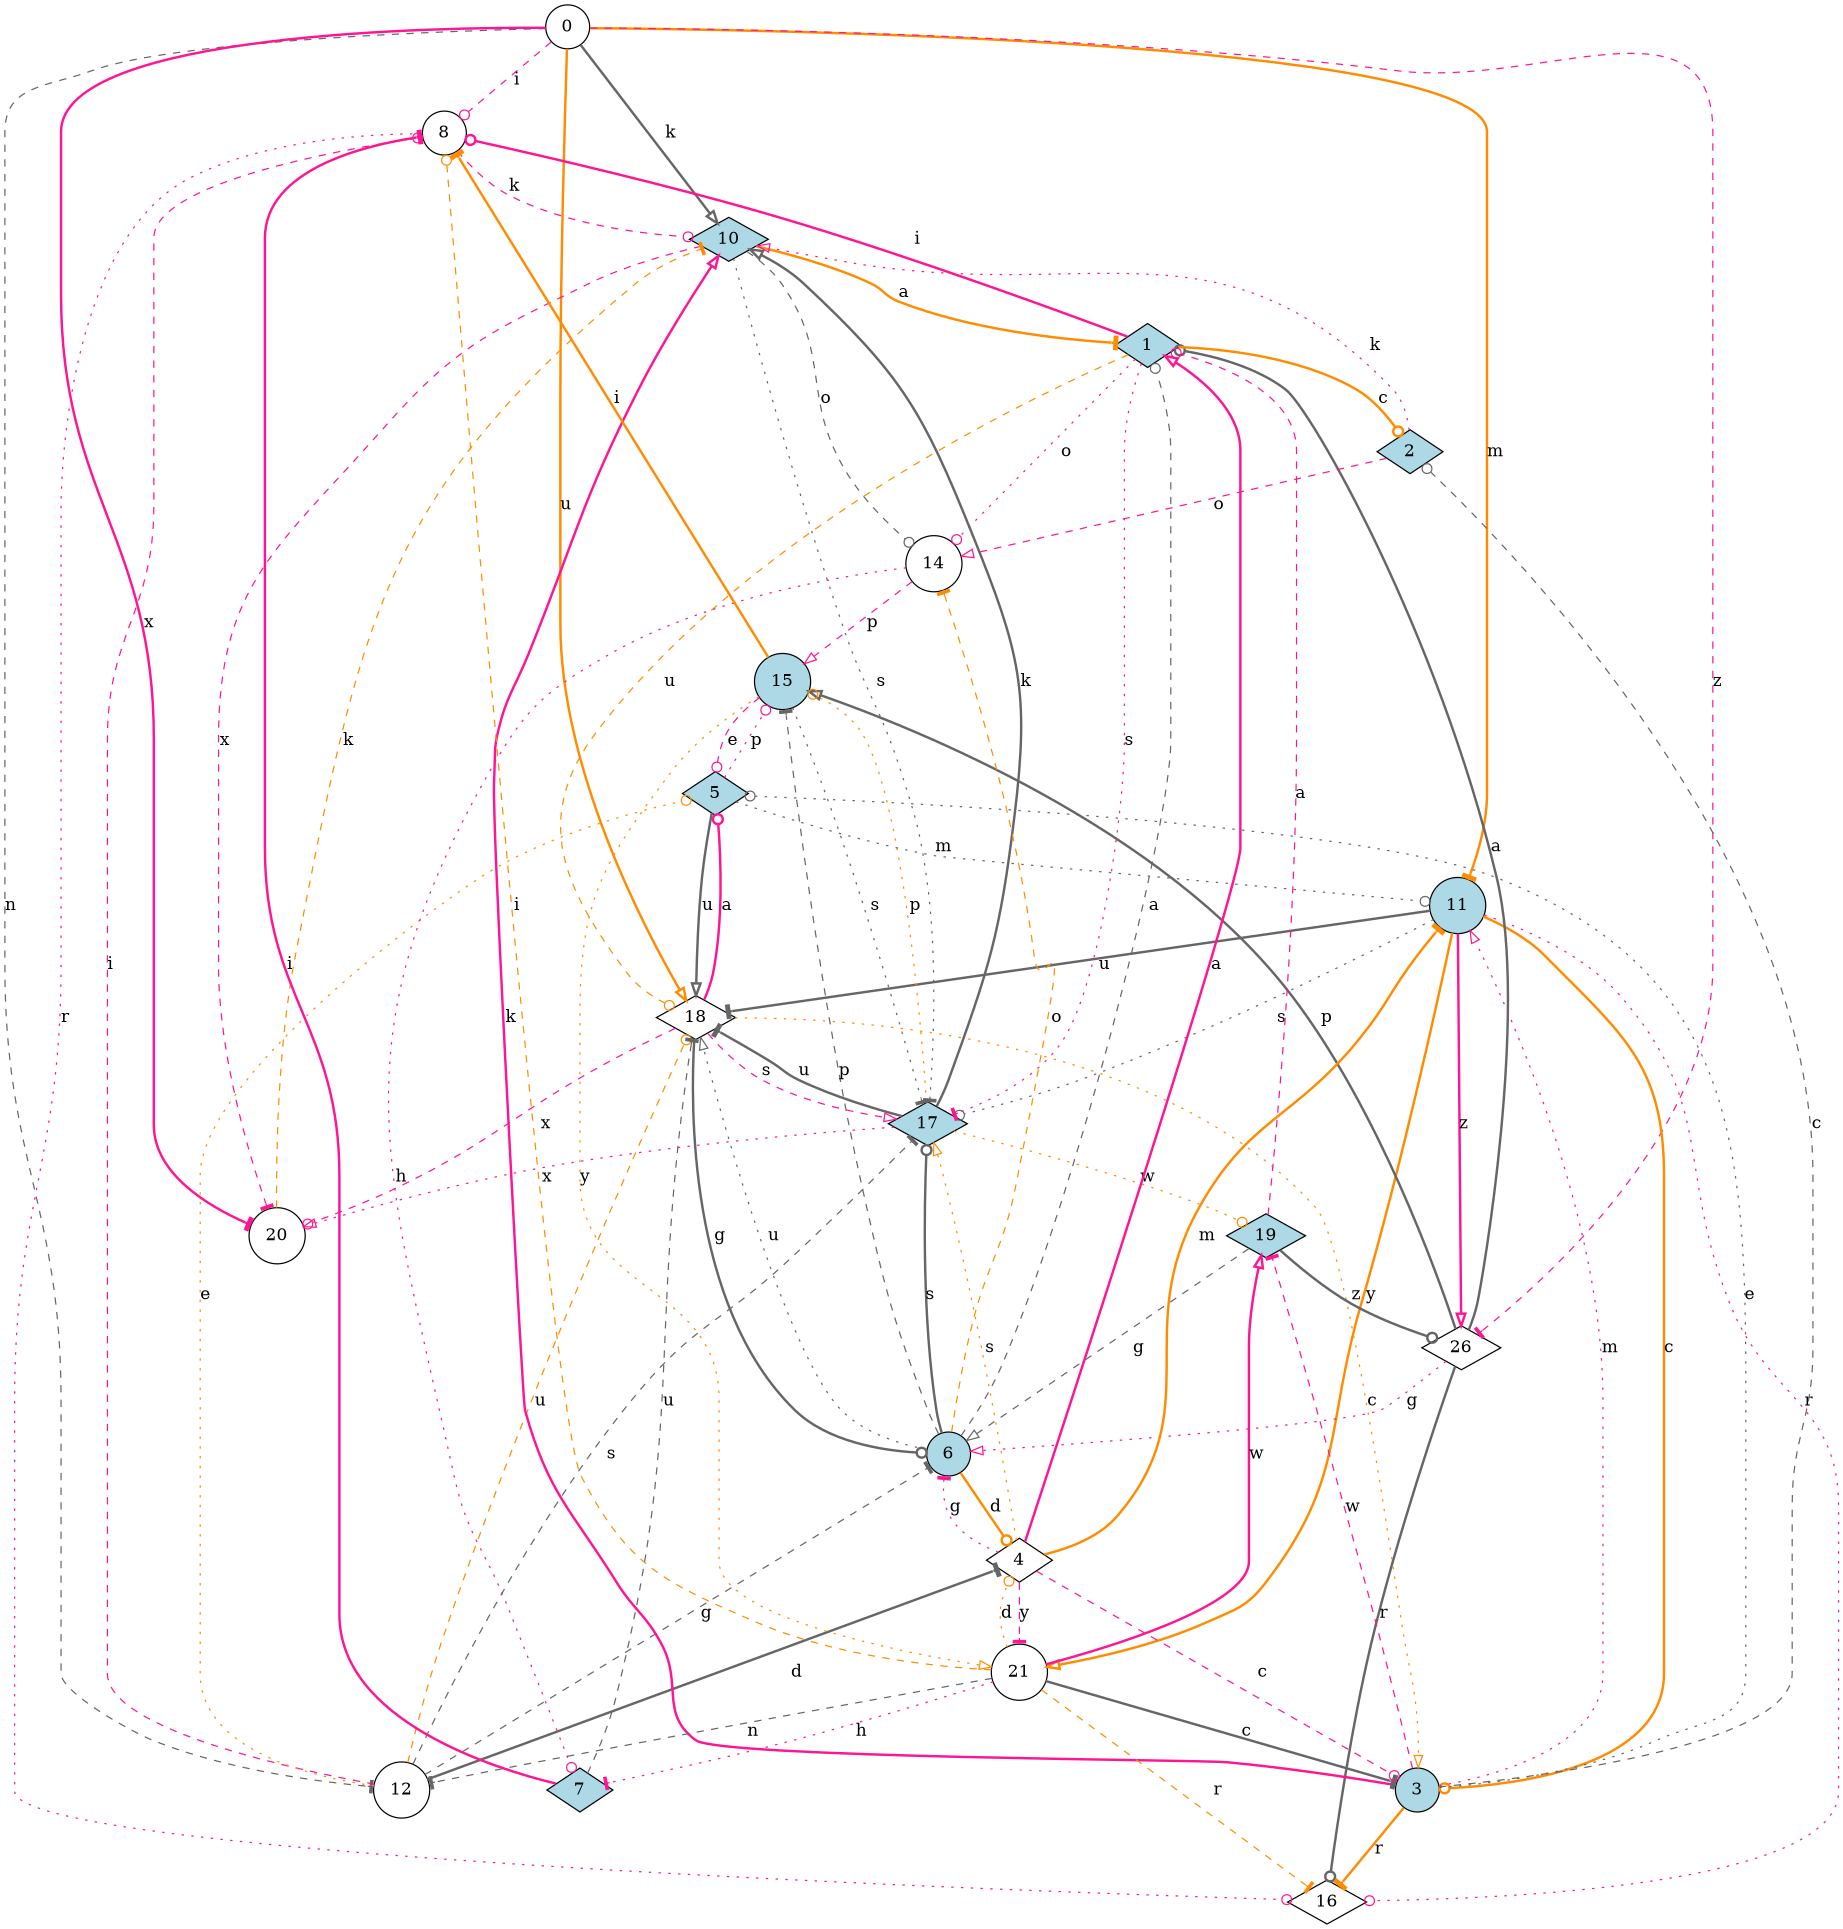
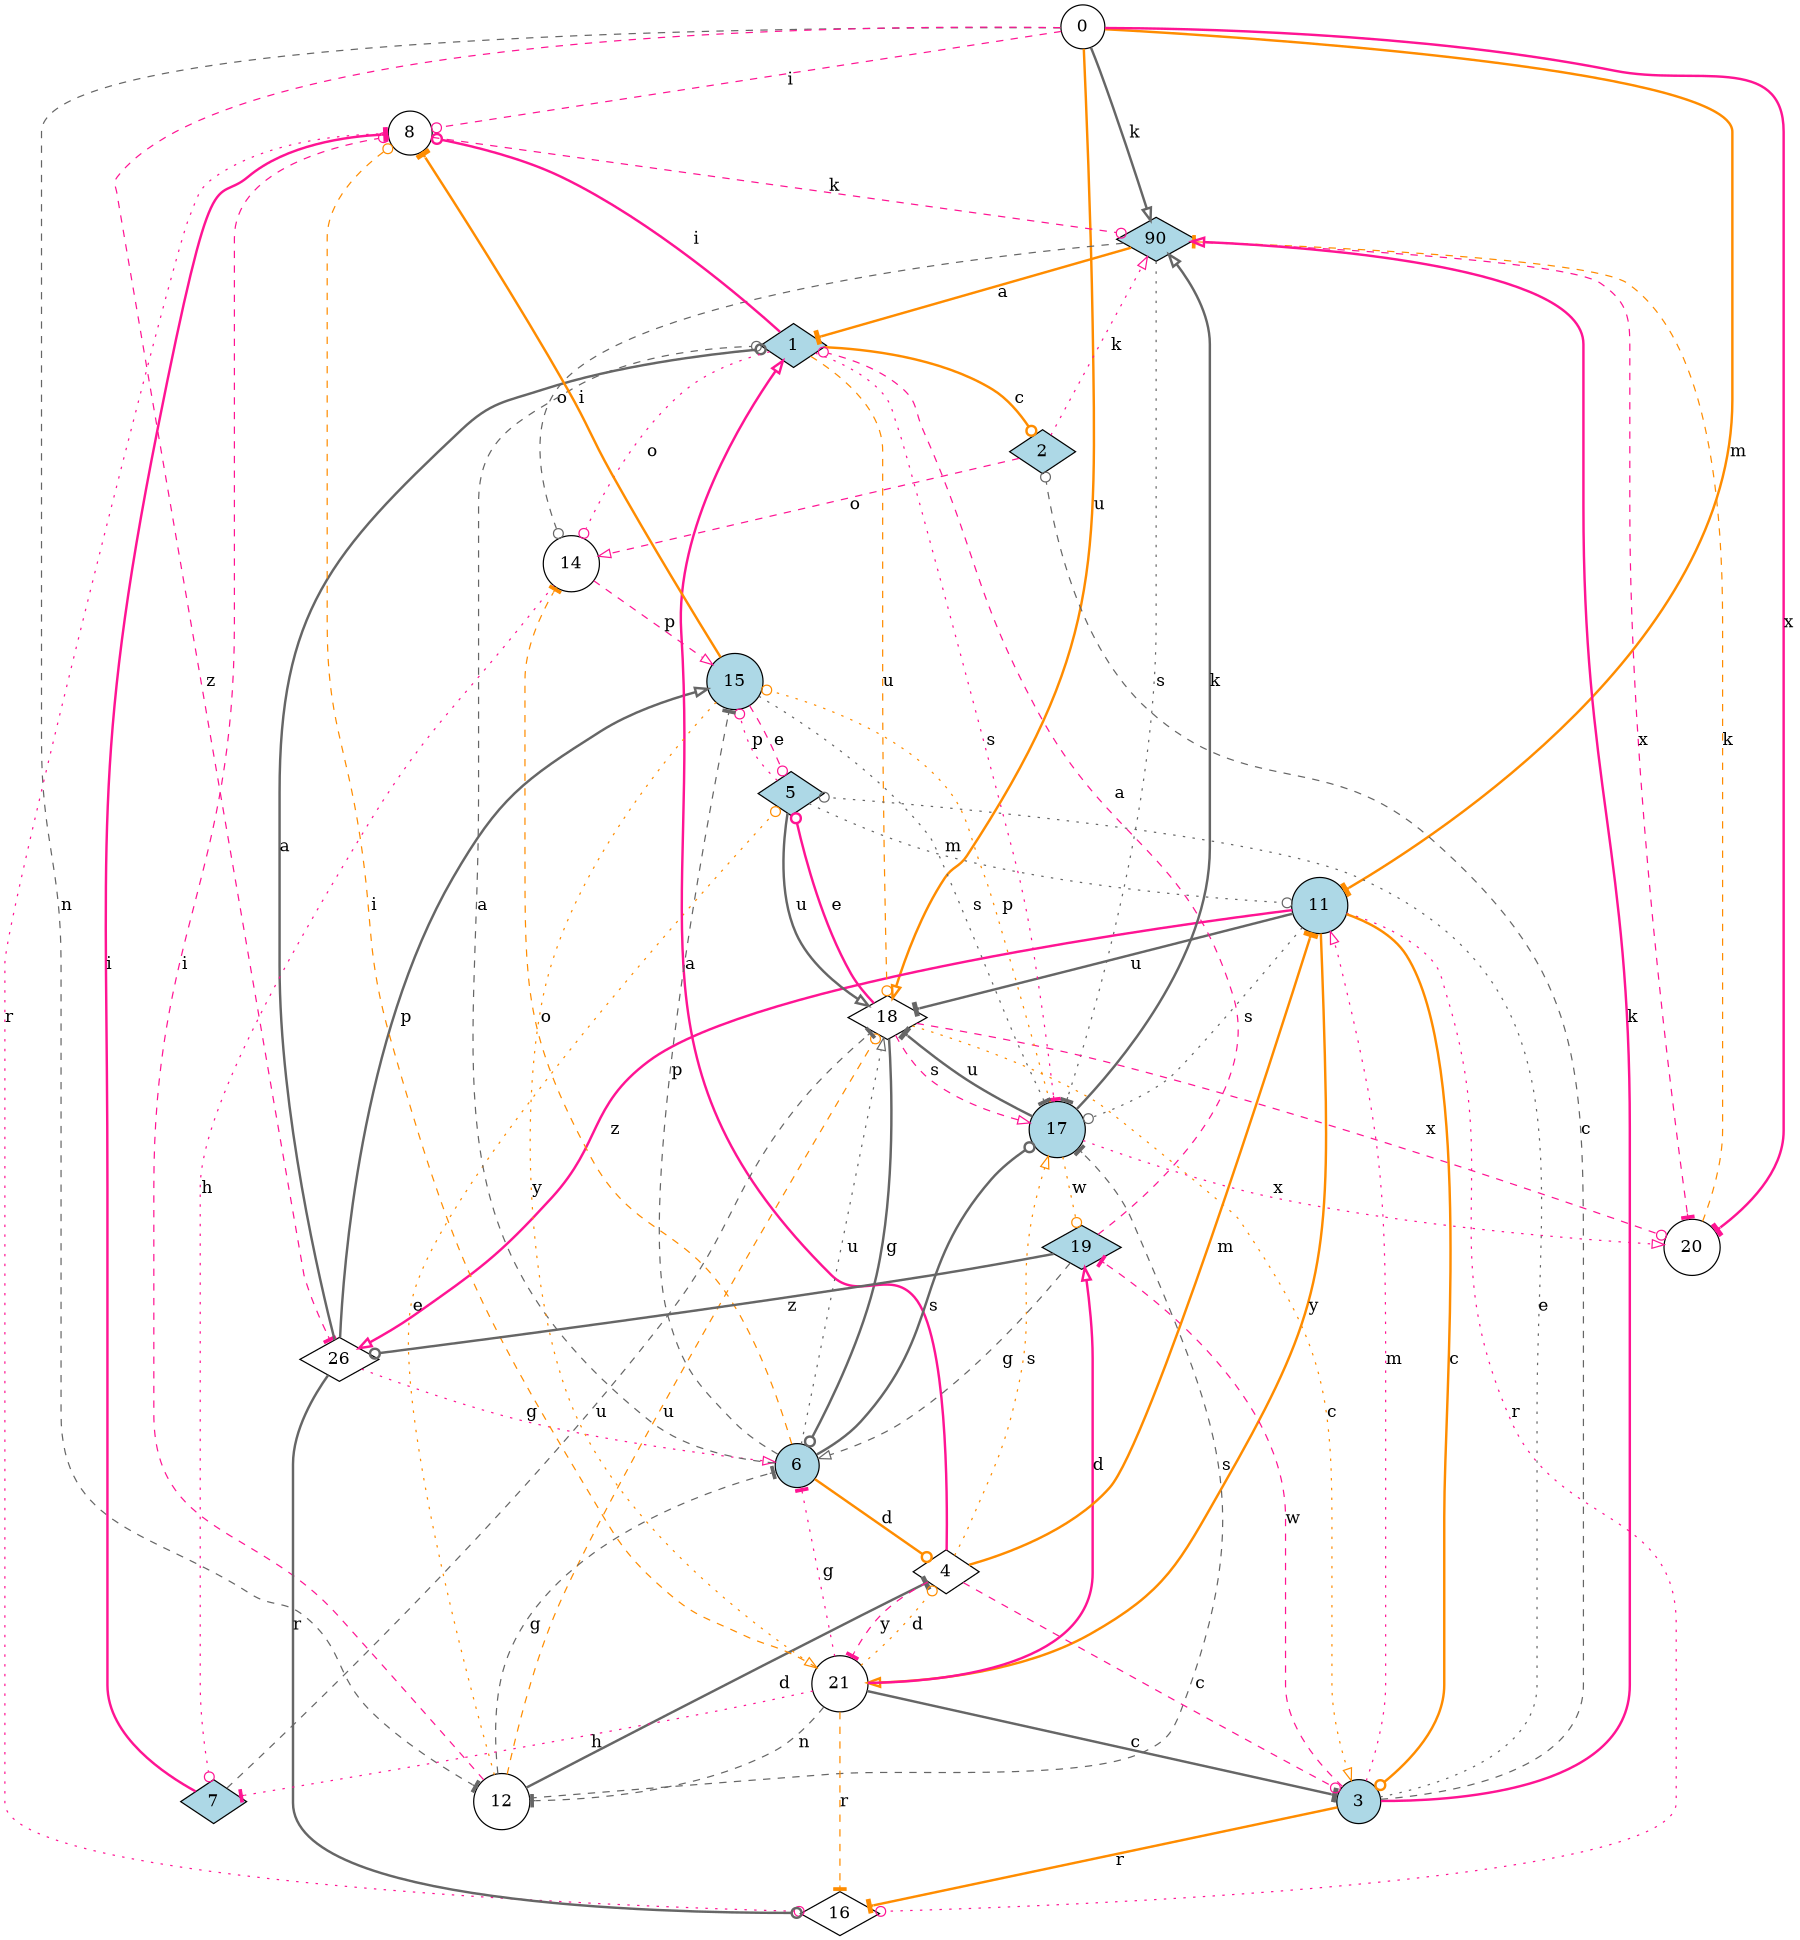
node "10": label "10" -> "90"
edge "18" -> "5": label "a" -> "e"
node "17": shape diamond -> circle
edge "21" -> "19": label "w" -> "d"
edge "4" -> "6": now "21" -> "6"
